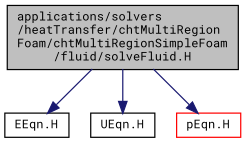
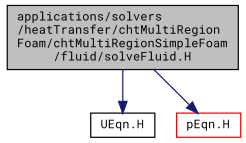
node "EEqn.H": removed
